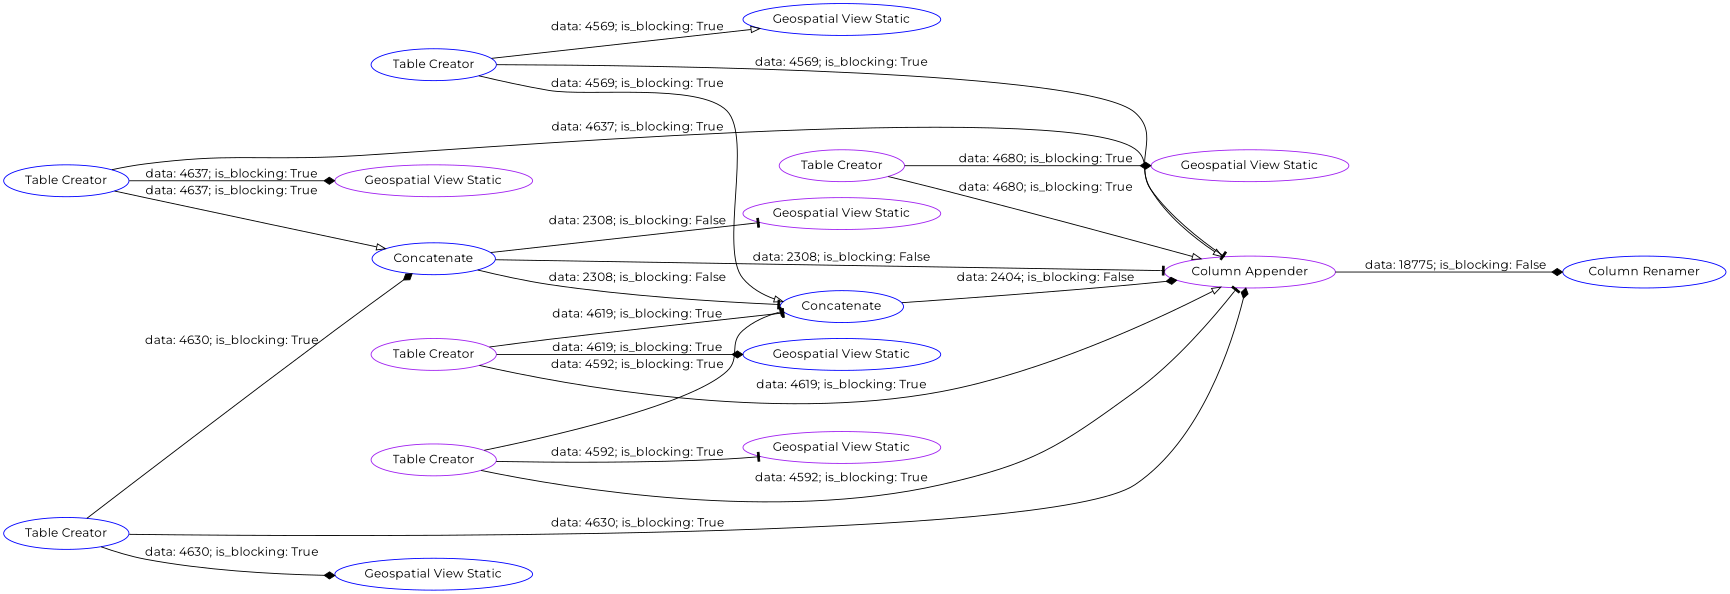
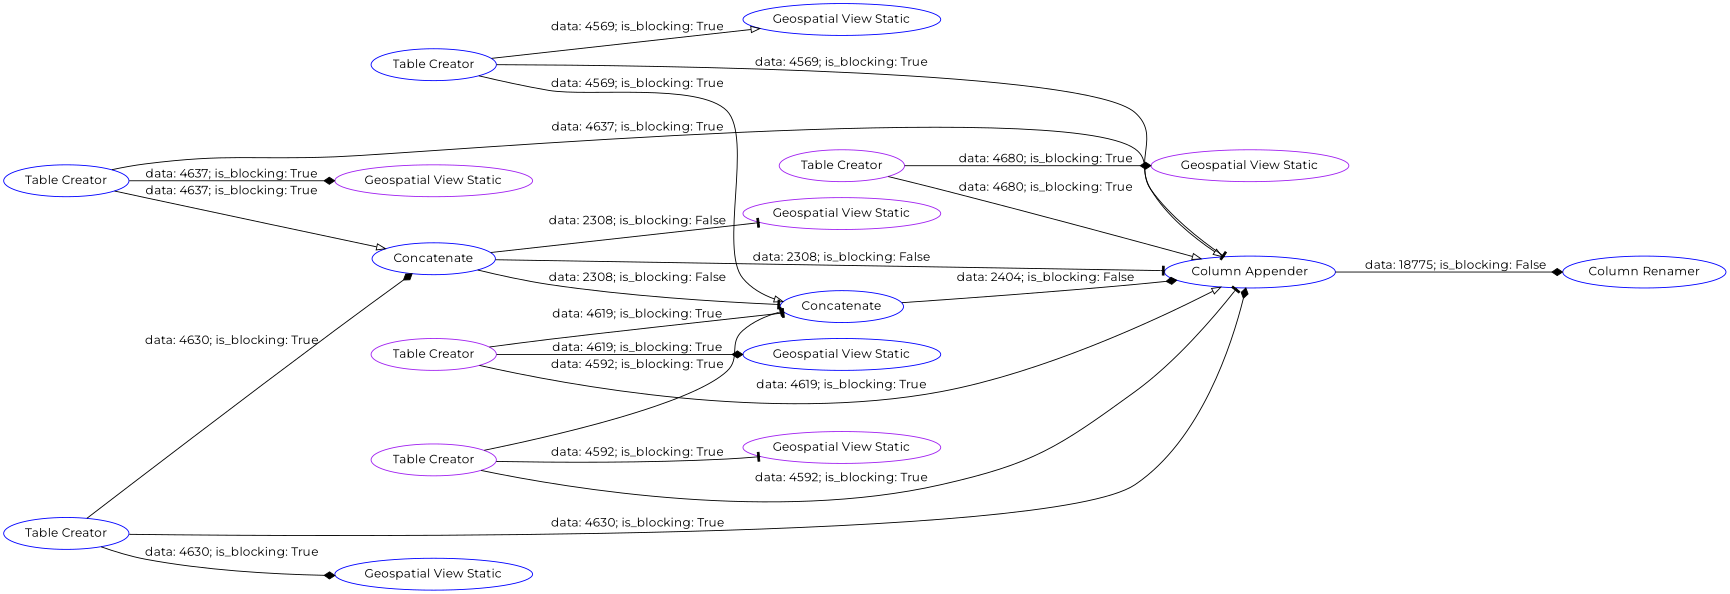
node "Column Appender": color purple -> blue
